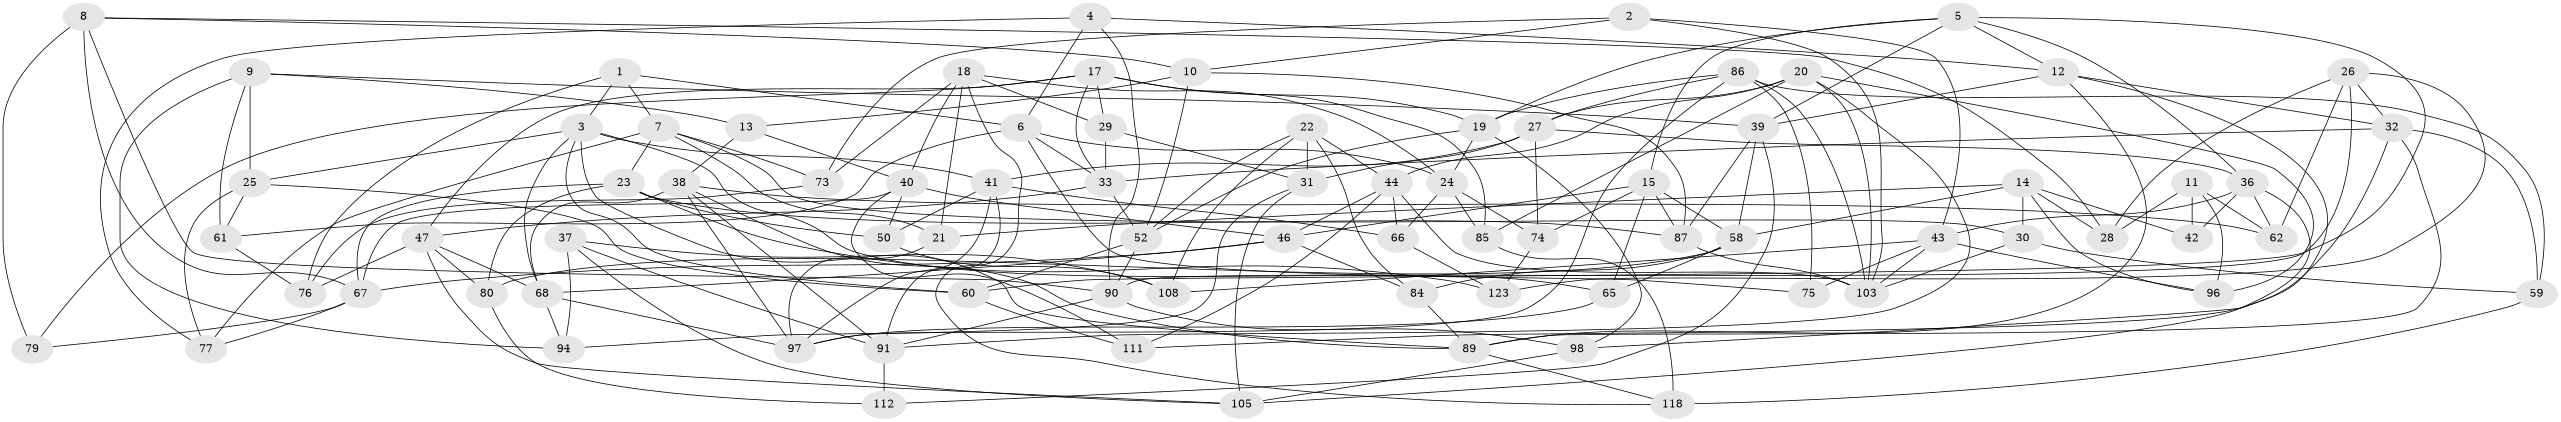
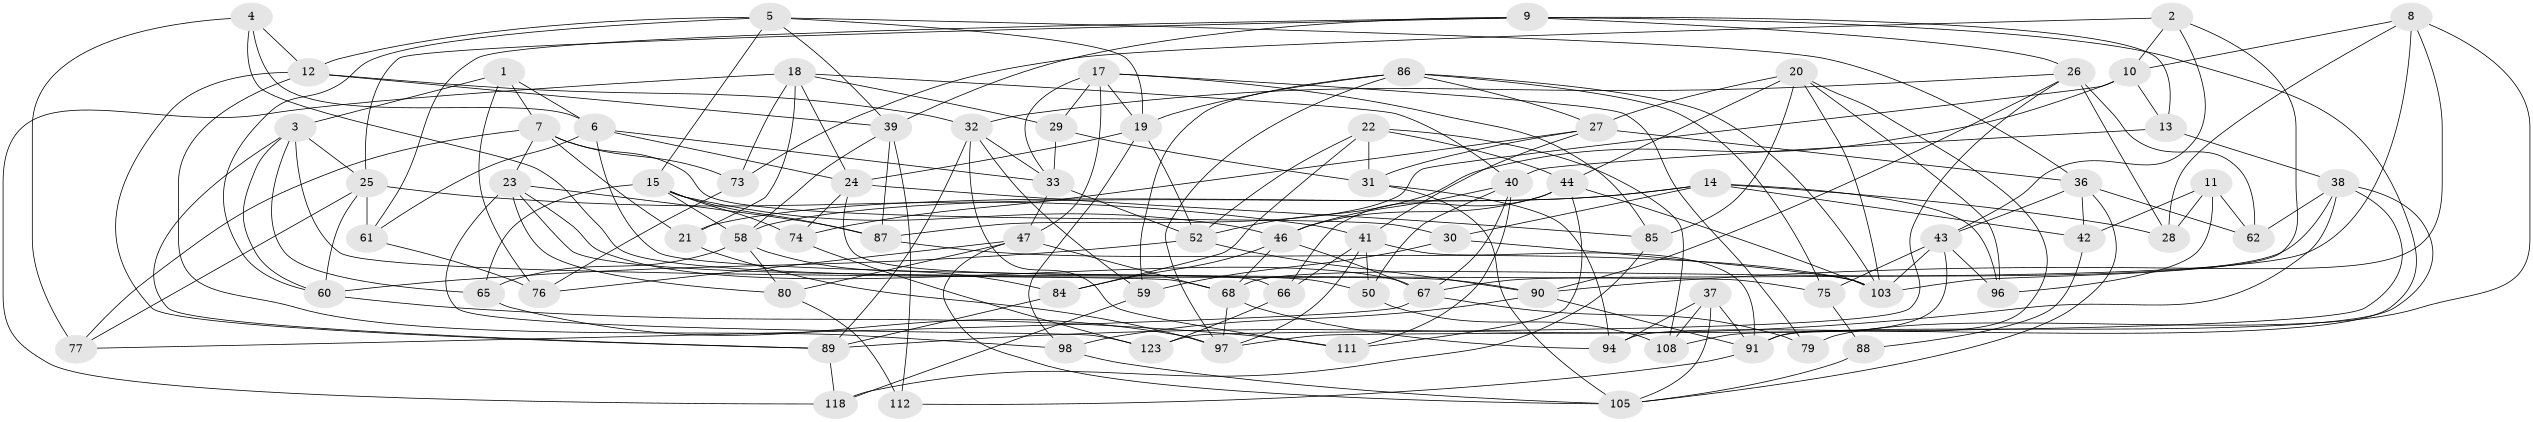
edge "9" -- "26": added
edge "3" -- "41": now "25" -- "41"
node "88": added
